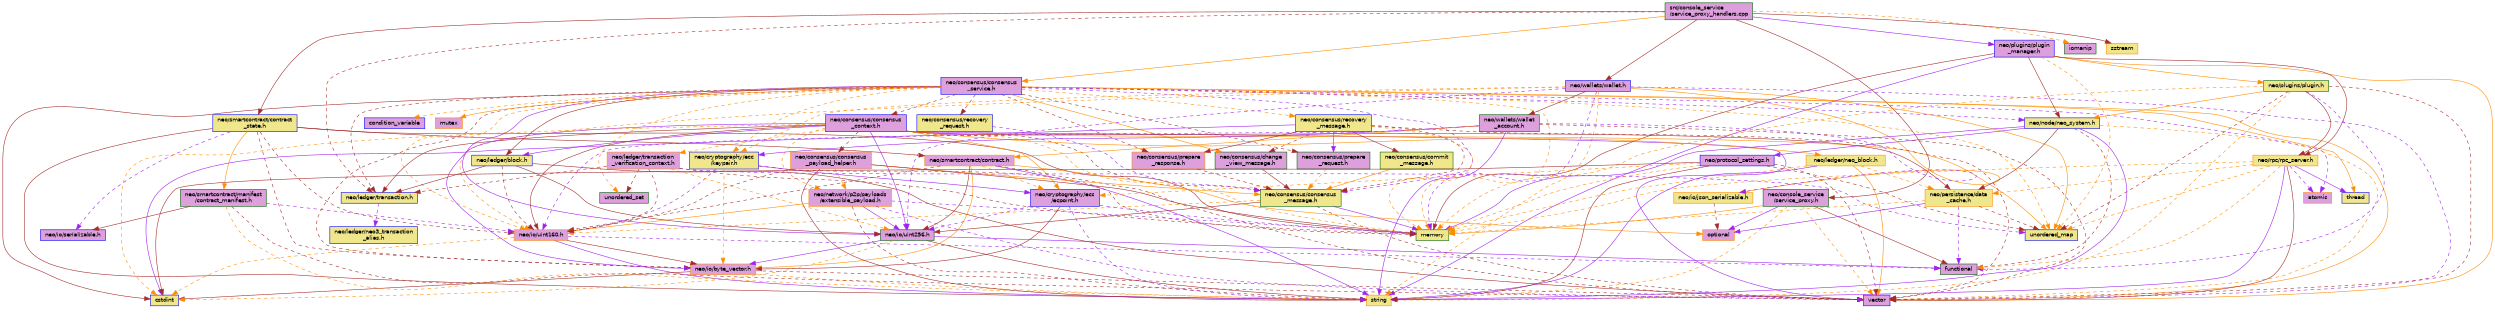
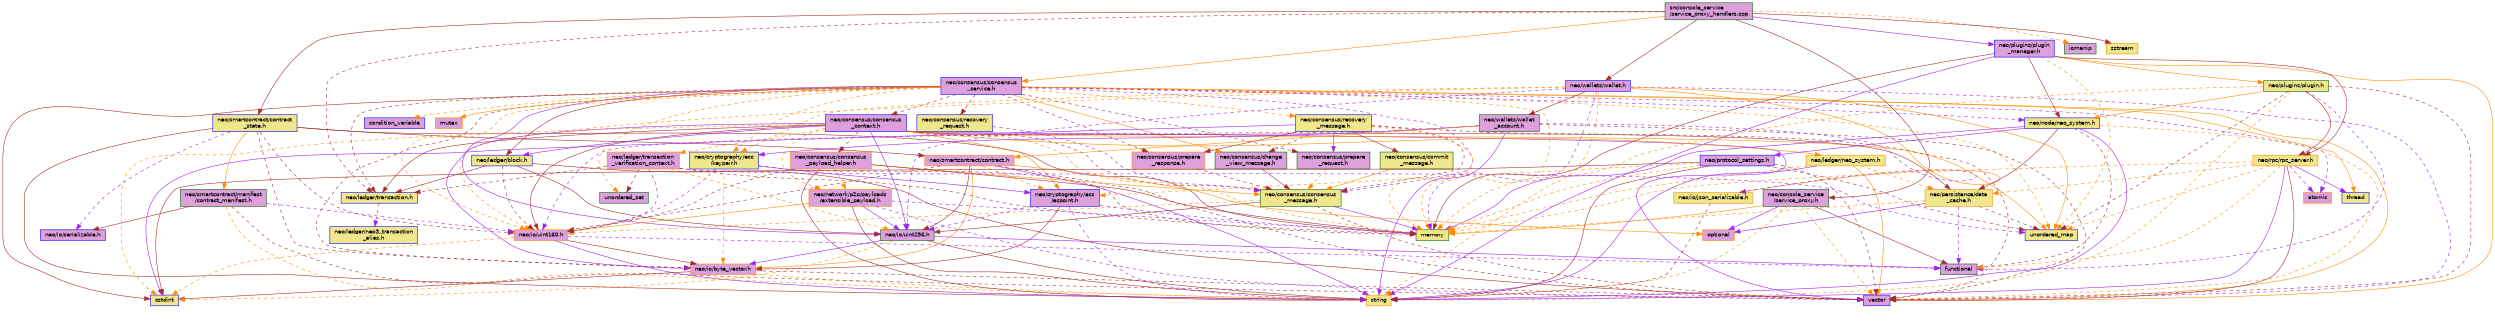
node "neo/ledger/neo_block.h": label "neo/ledger/neo_block.h" -> "neo/ledger/neo_system.h"
edge "neo/io/json_serializable.h" -> "optional": now "neo/io/json_serializable.h" -> "string"
edge "neo/network/p2p/payloads /extensible_payload.h" -> "string": style dashed -> solid
